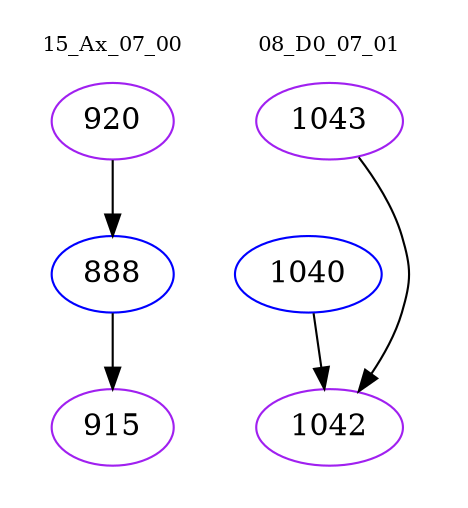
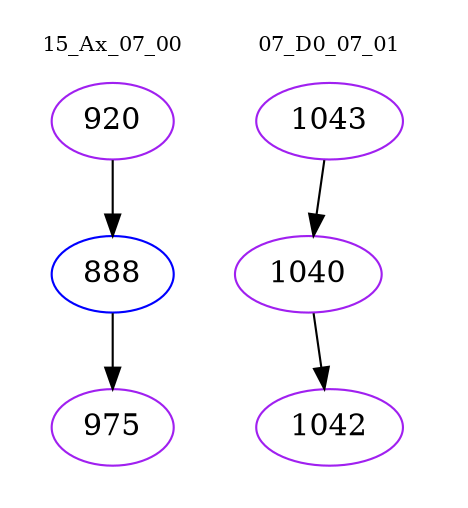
cluster "08_D0_07_01": label "08_D0_07_01" -> "07_D0_07_01"
edge "1043" -> "1042": now "1043" -> "1040"
node "1040": color blue -> purple
node "915": label "915" -> "975"
